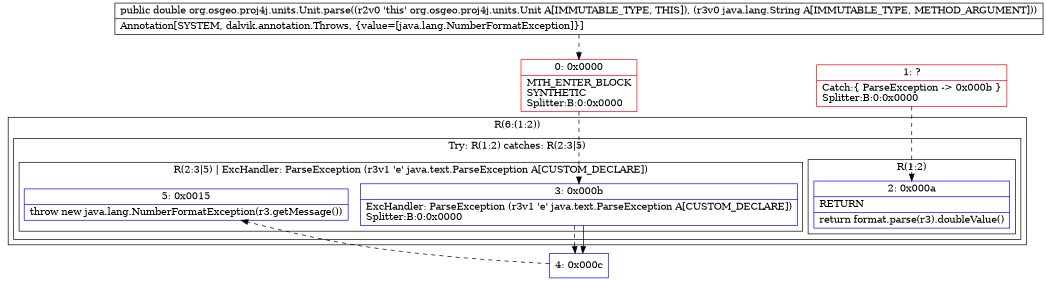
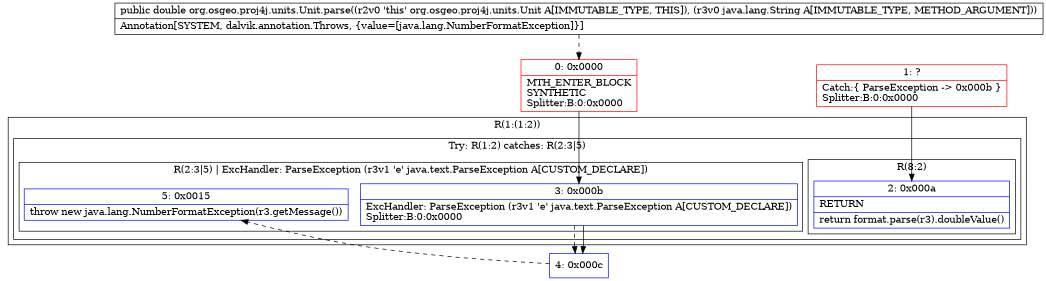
cluster "R(6:(1:2))": label "R(6:(1:2))" -> "R(1:(1:2))"
edge "0: 0x0000" -> "3: 0x000b": style dashed -> solid
edge "1: ?" -> "2: 0x000a": style dashed -> solid
cluster "R(1:2)": label "R(1:2)" -> "R(8:2)"
